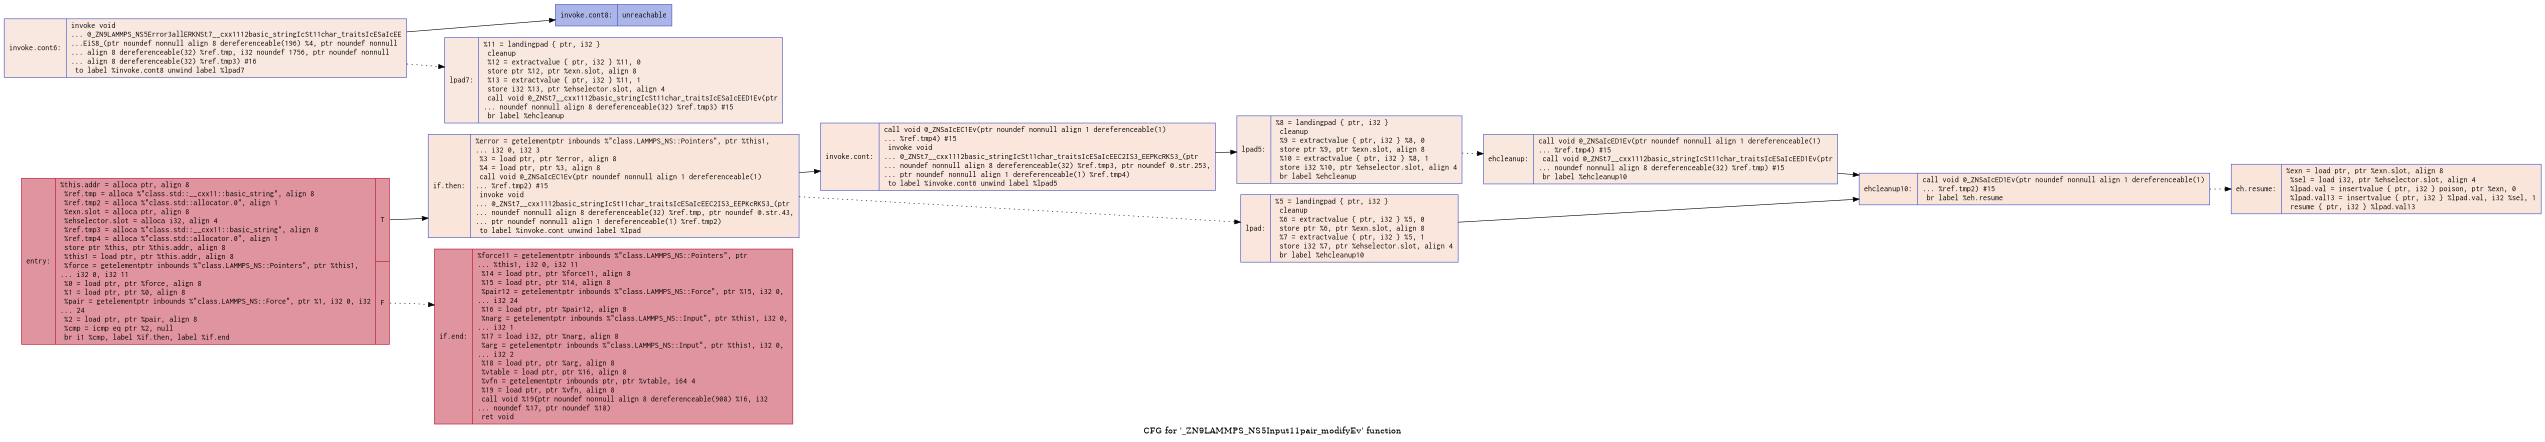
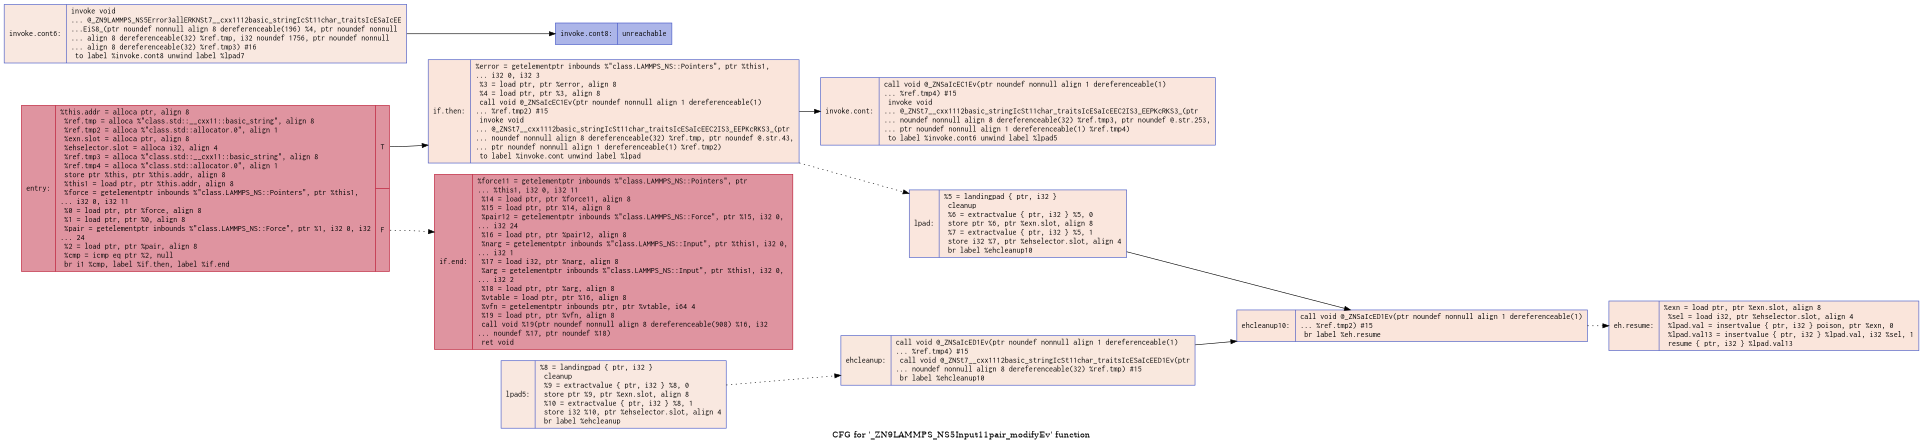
node "lpad7:": removed
edge "invoke.cont:" -> "lpad5:": removed
